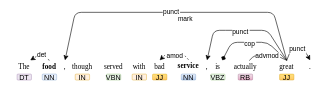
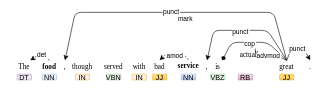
node "actually": moved (246, 66) -> (252, 54)
